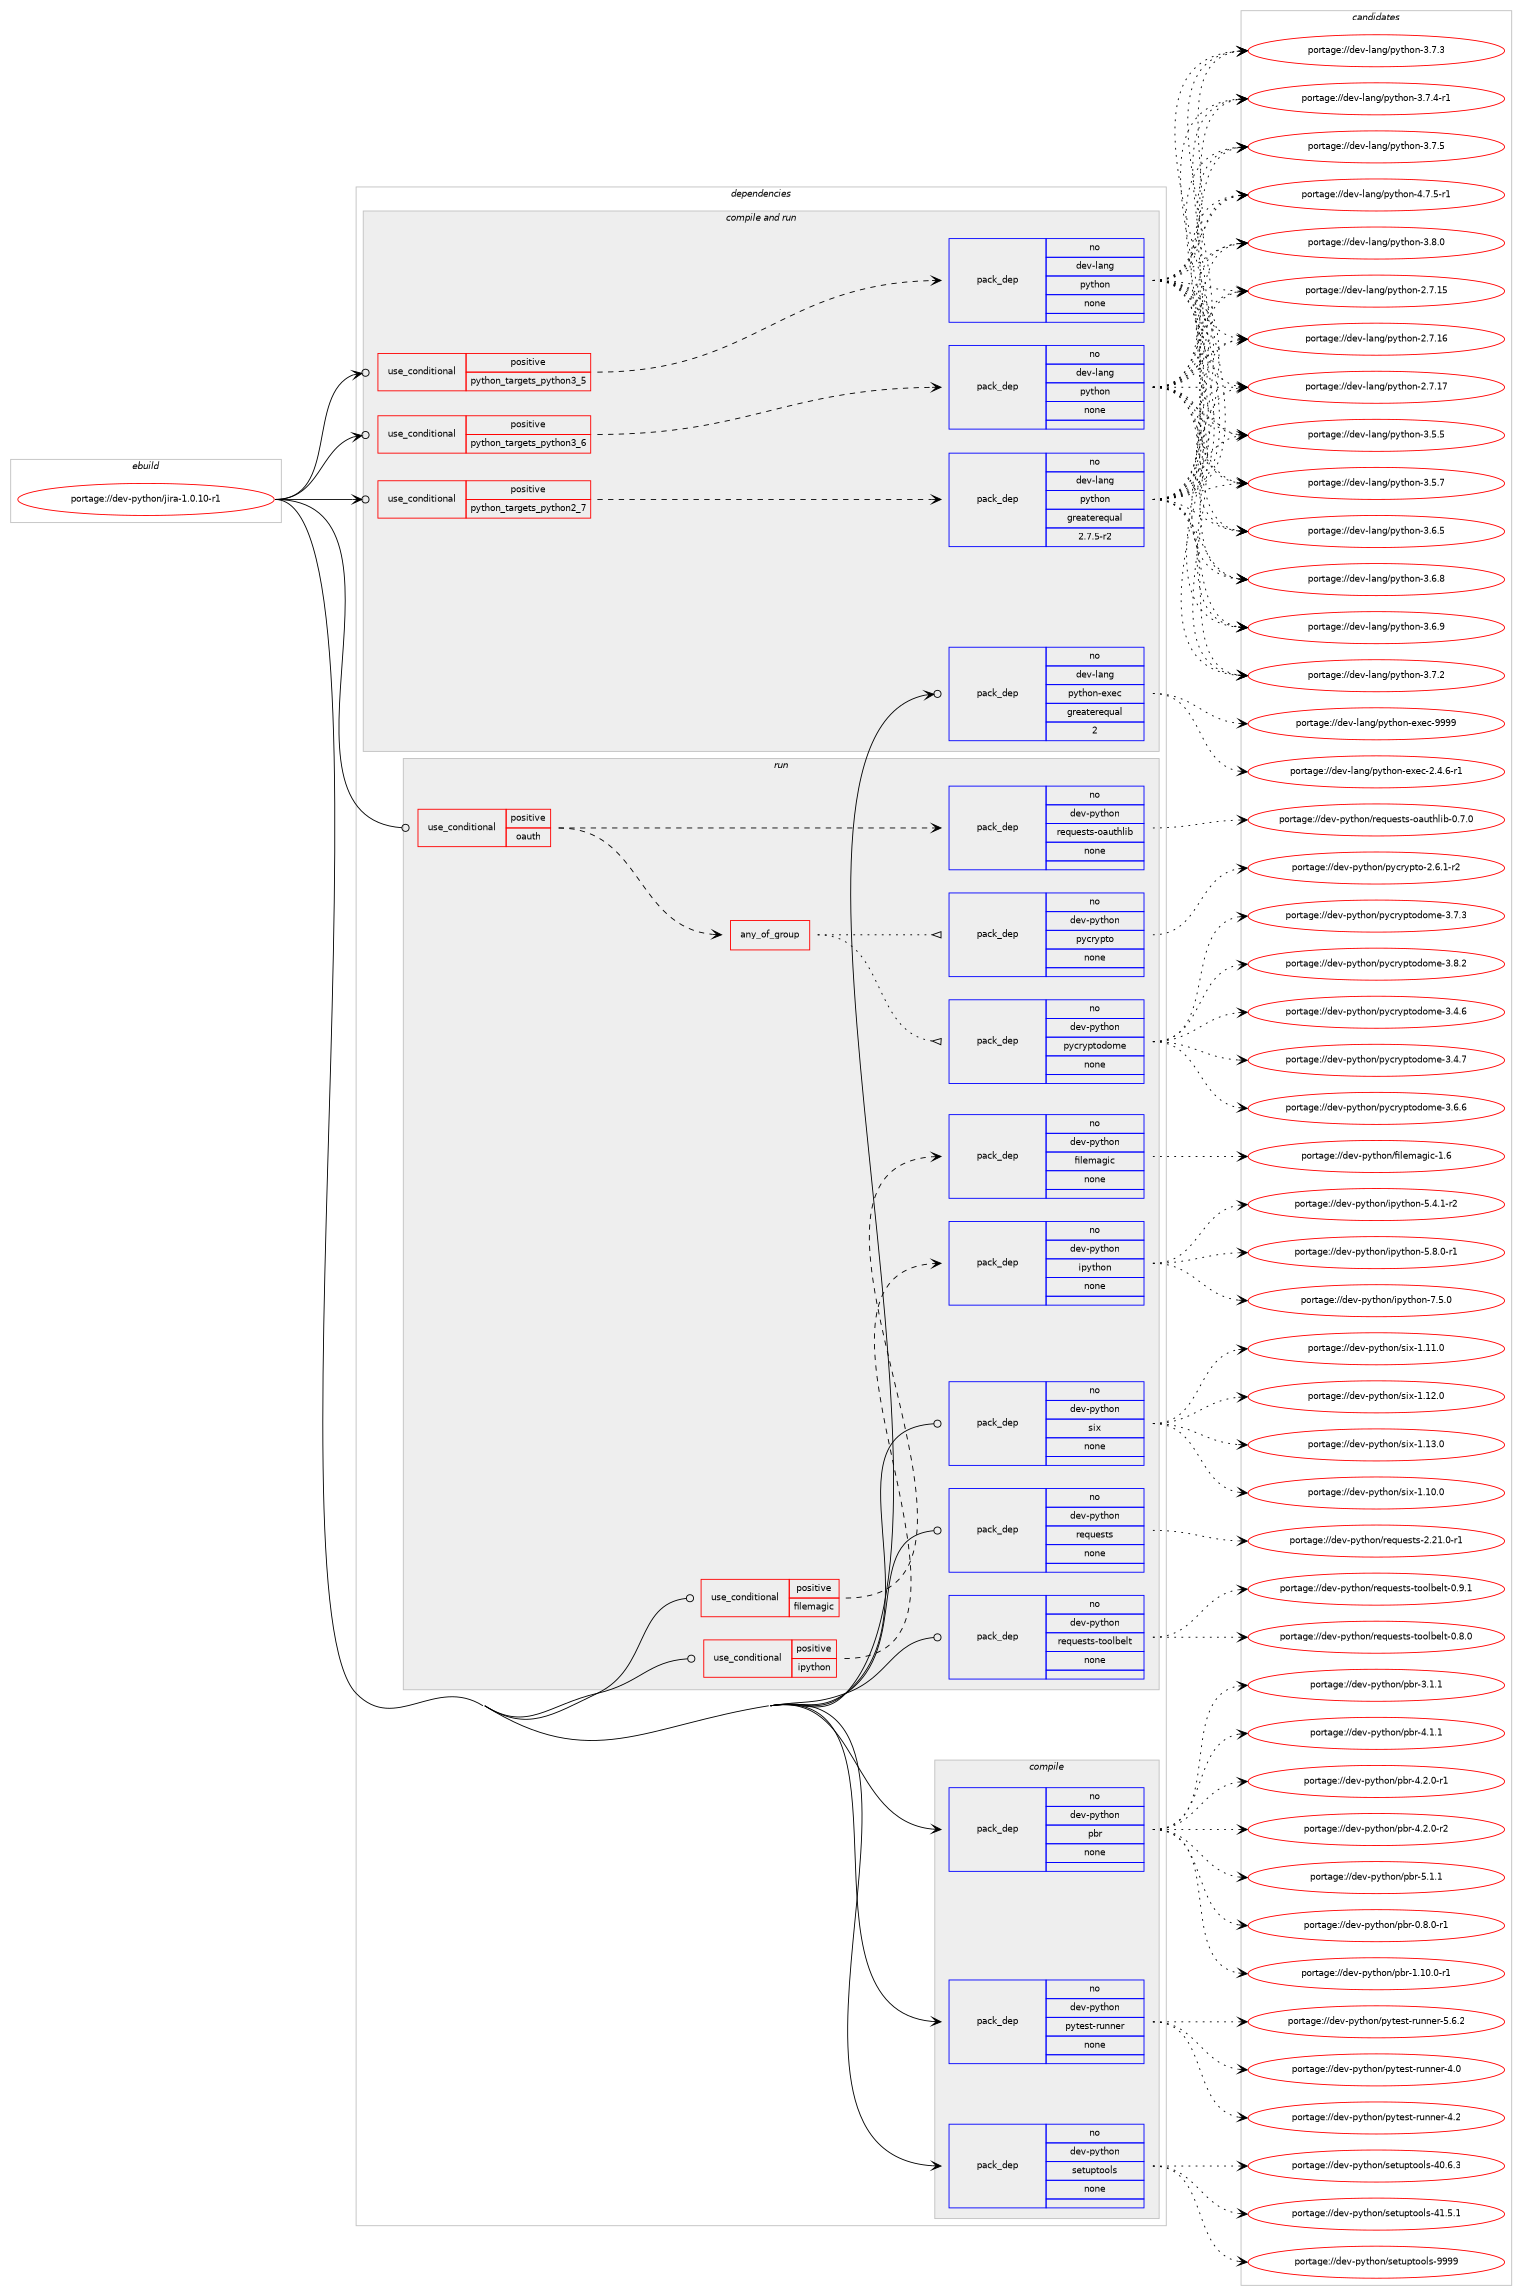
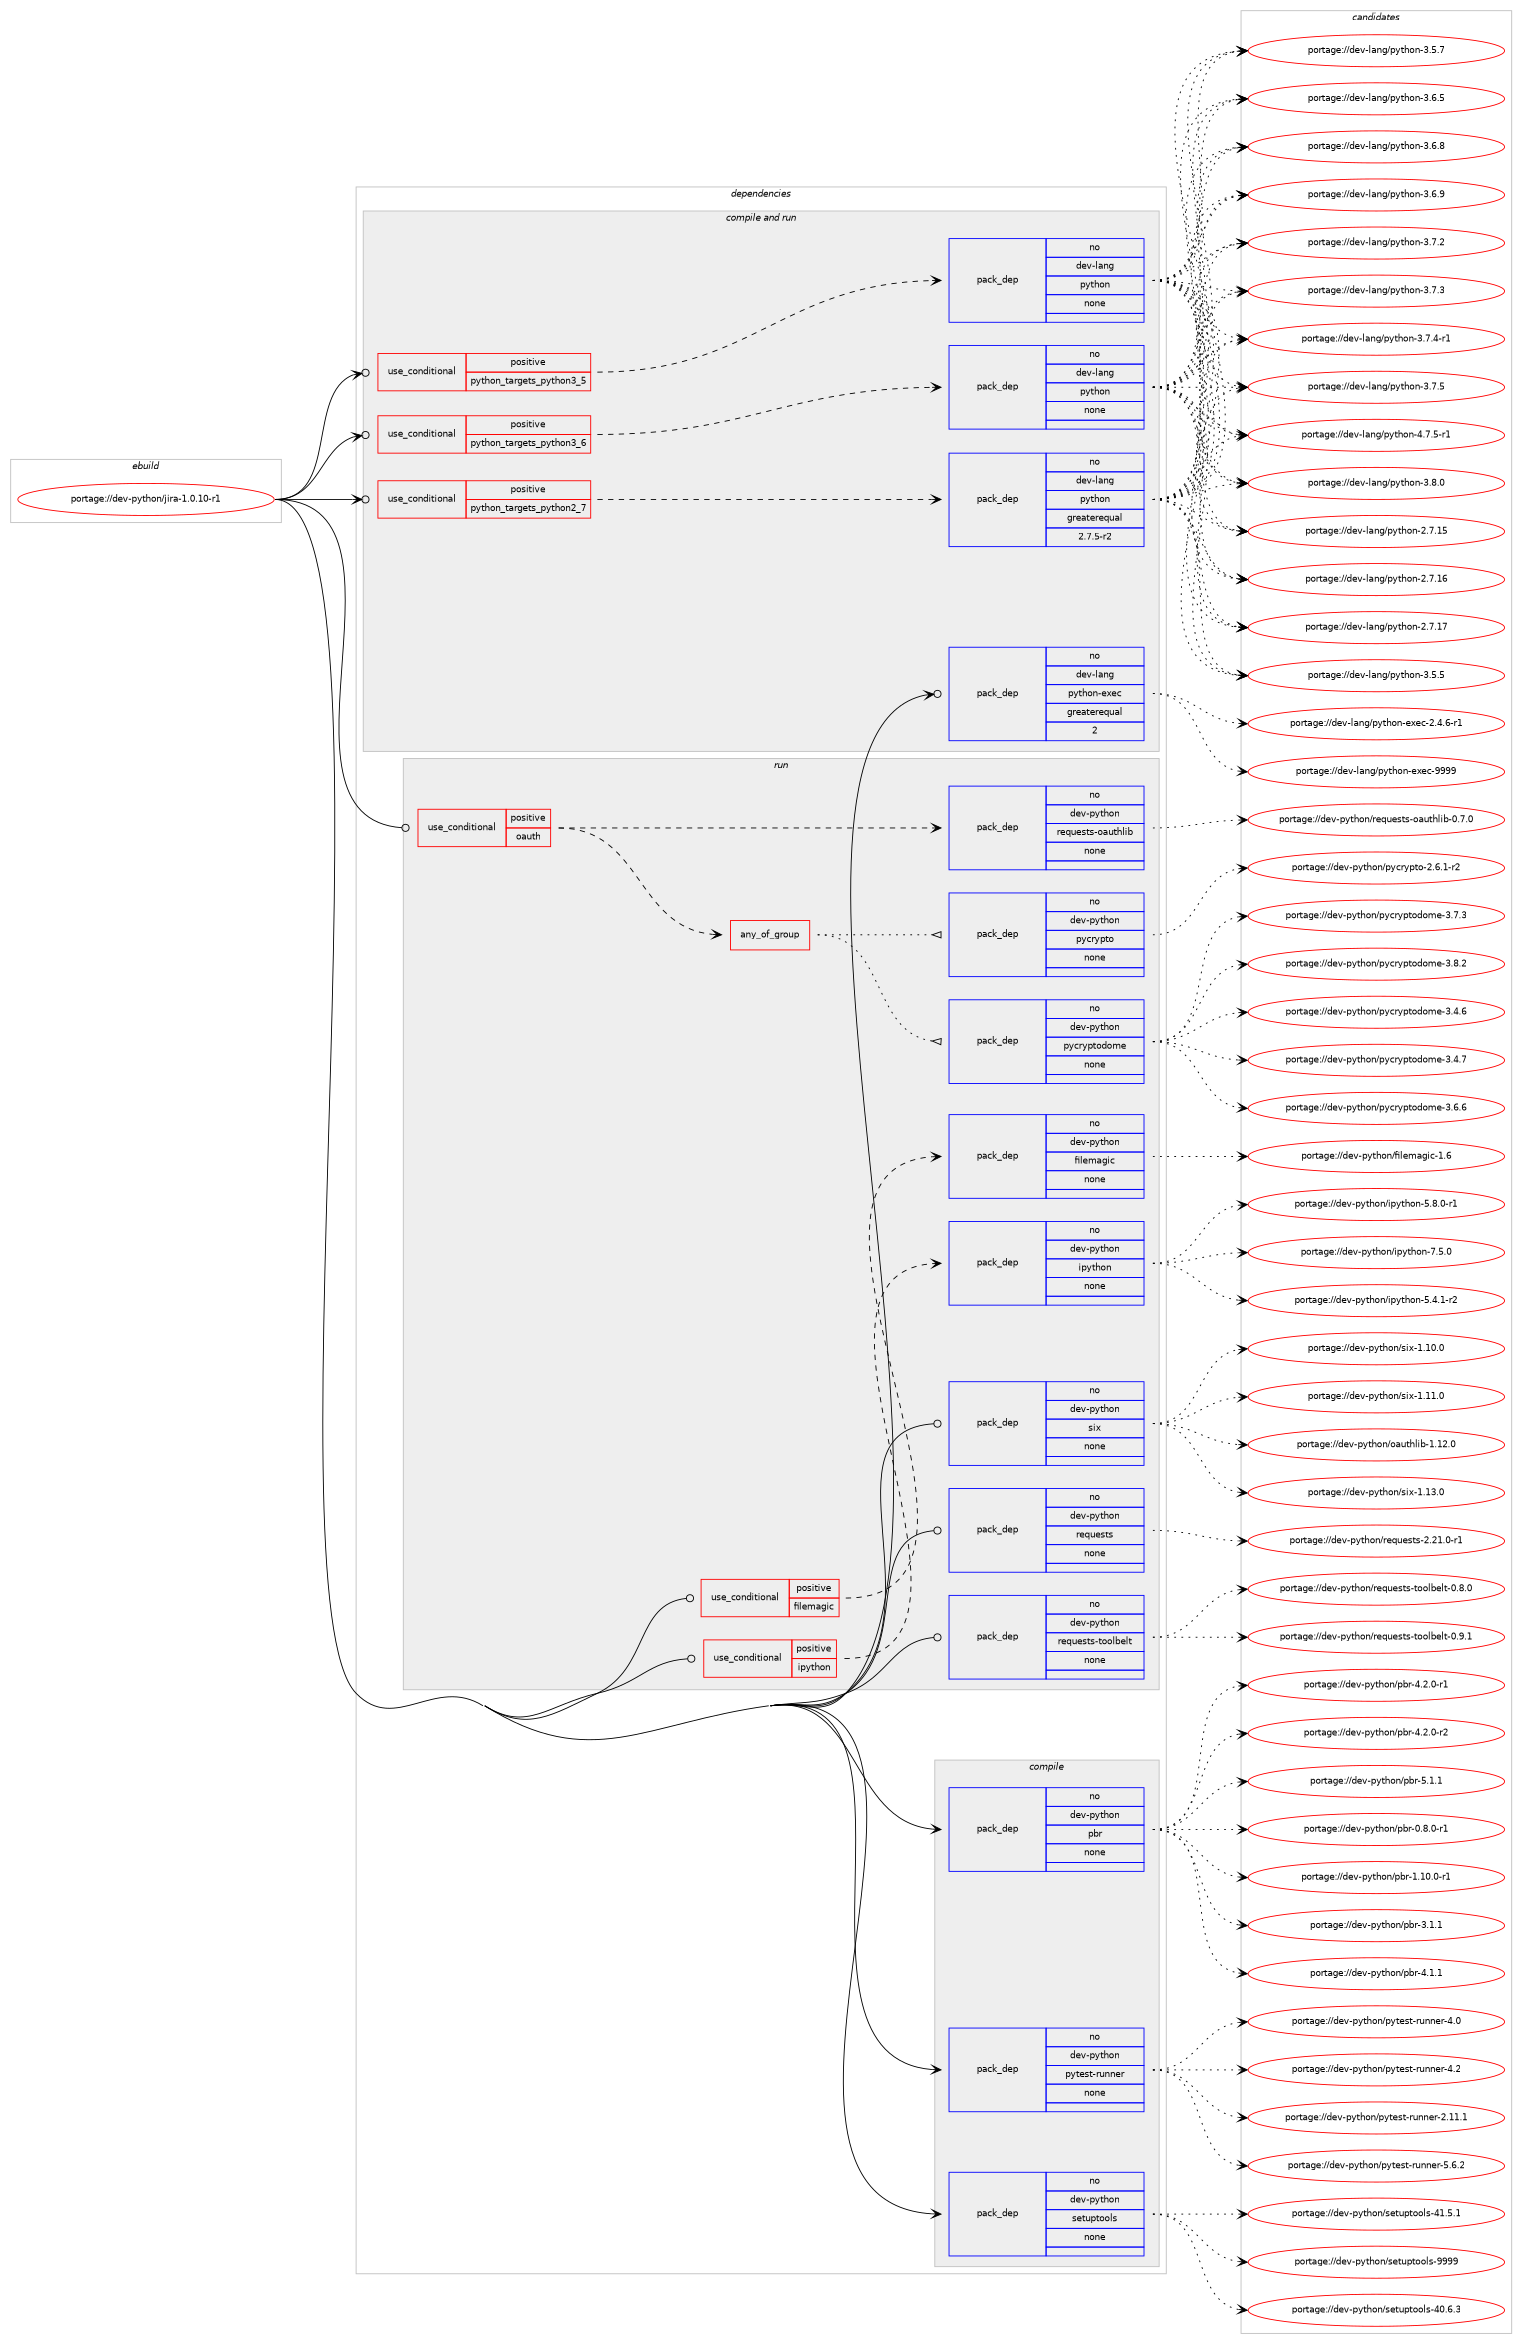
node "portage://dev-python/six-1.12.0": label "portage://dev-python/six-1.12.0" -> "portage://dev-python/oauthlib-1.12.0"
node "portage://dev-python/pytest-runner-2.11.1": added
